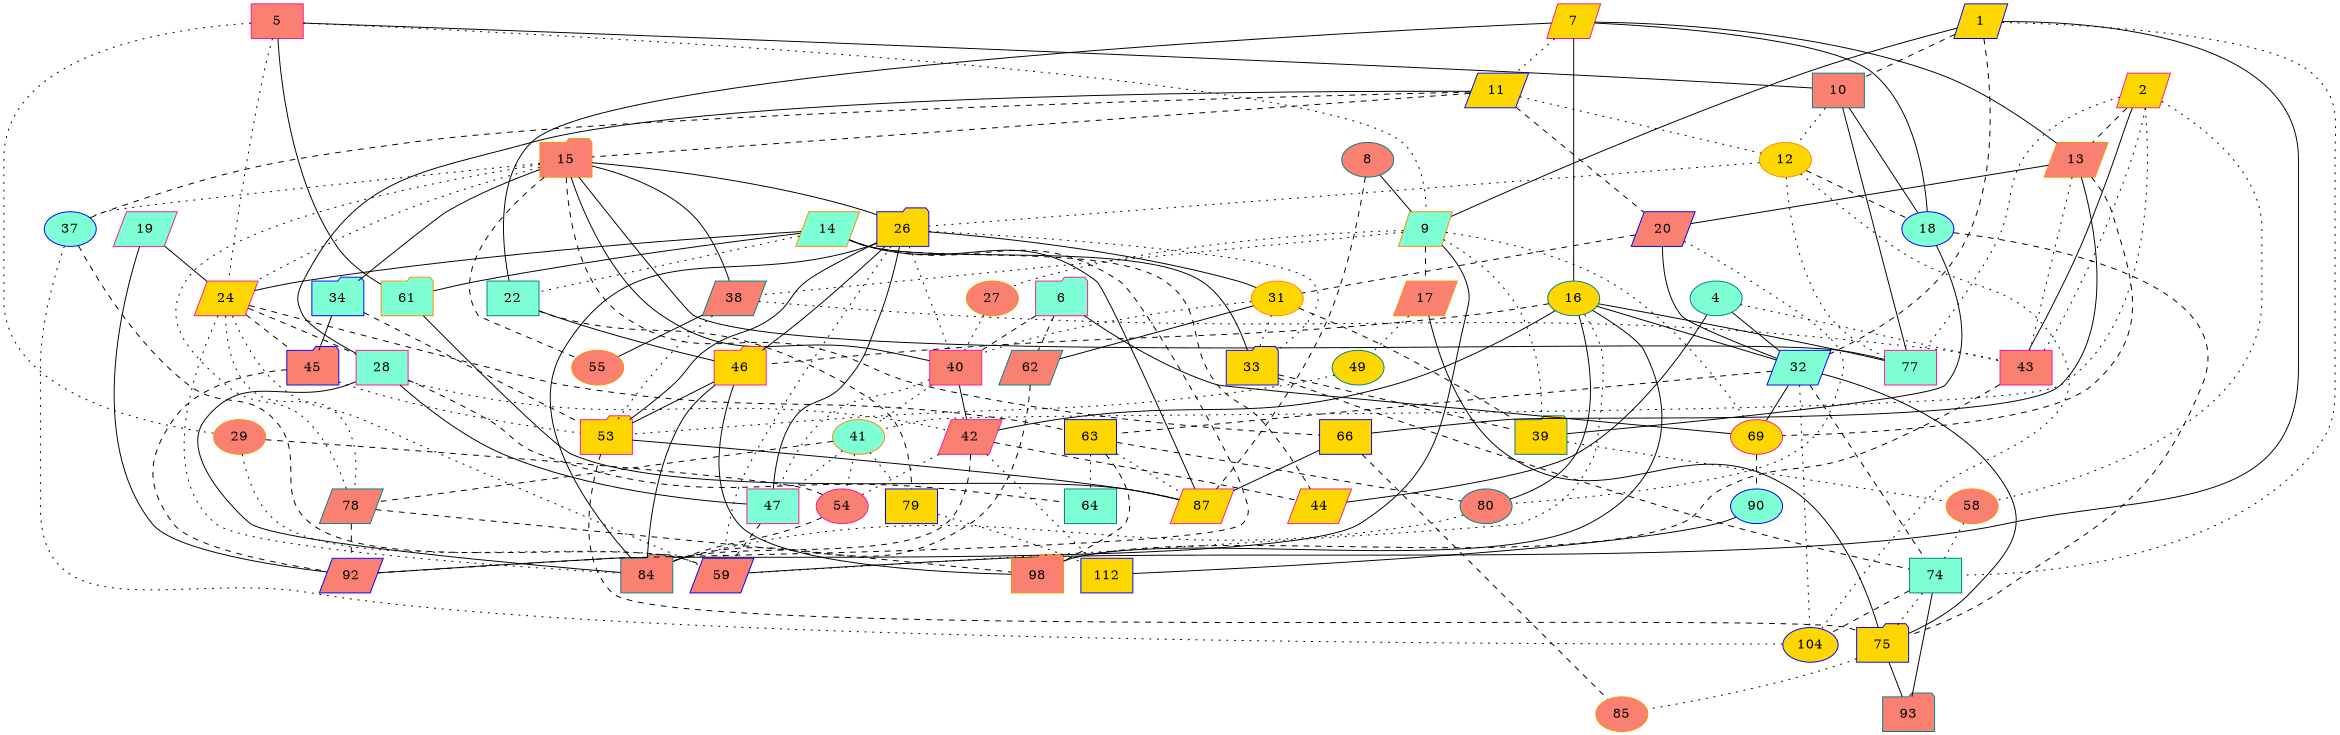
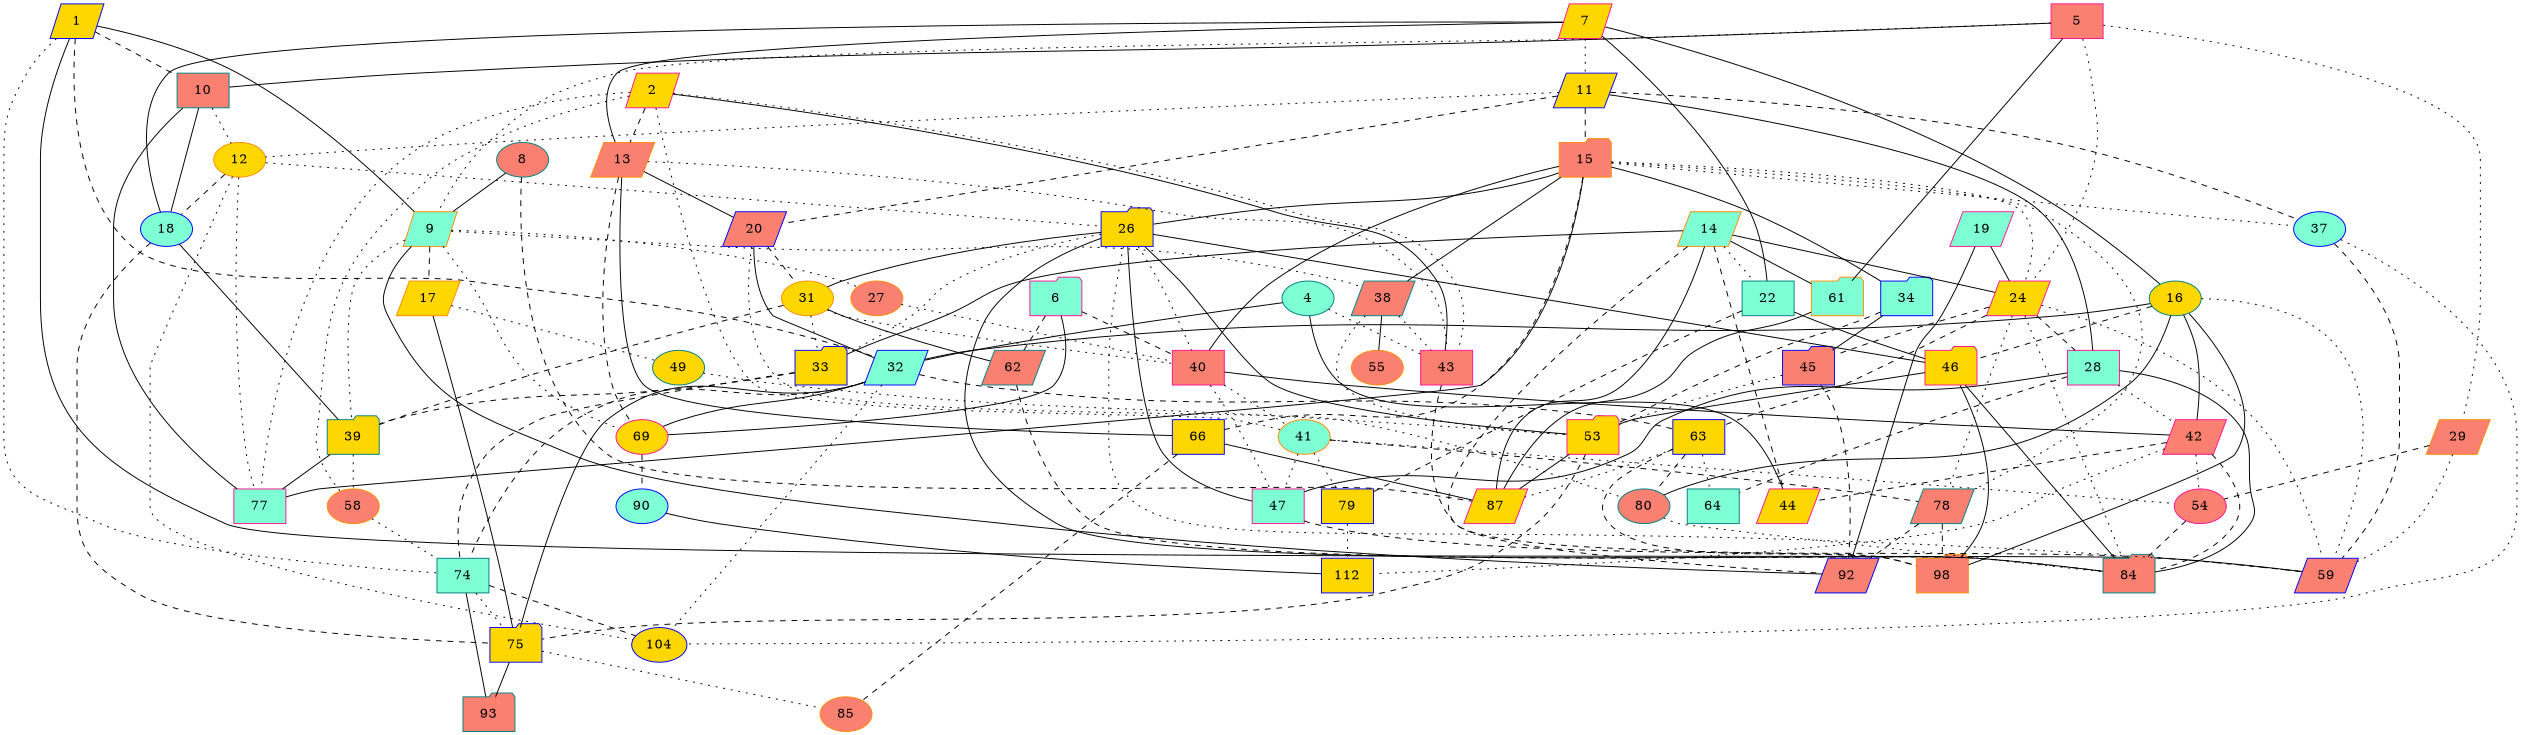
edge "15" -- "55": removed
node "17": fillcolor salmon -> gold
edge "16" -- "77": now "39" -- "77"
node "29": shape ellipse -> parallelogram
